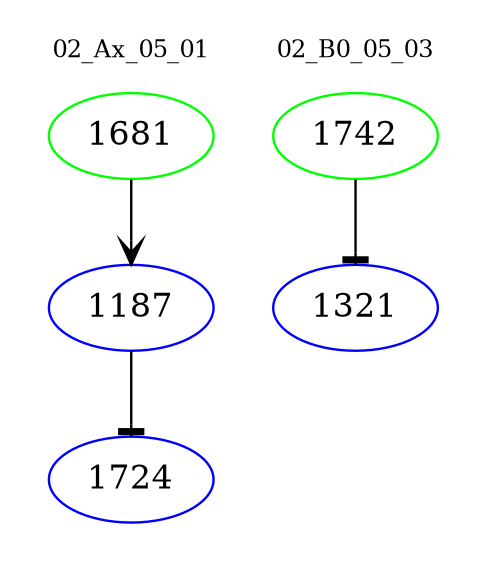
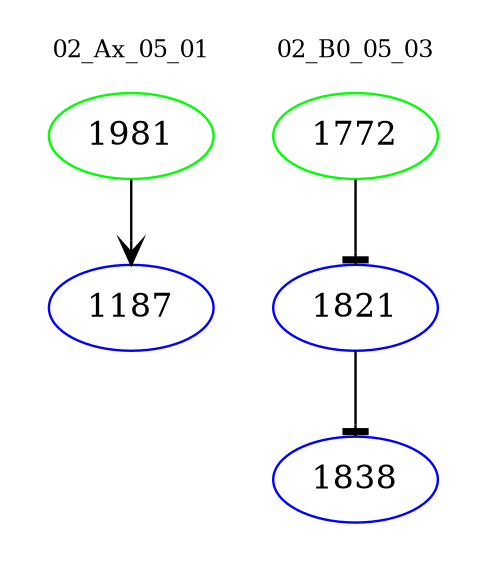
node "1681": label "1681" -> "1981"
node "1742": label "1742" -> "1772"
node "1321": label "1321" -> "1821"
node "1724": removed
node "1838": added
